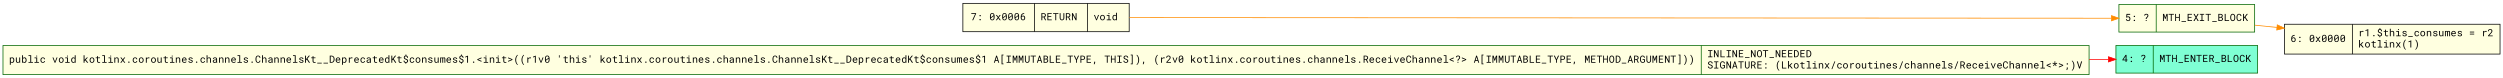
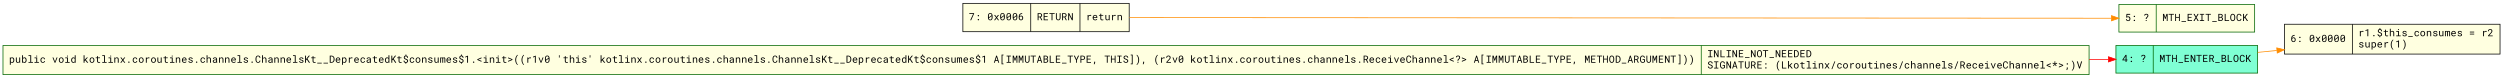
node "7: 0x0006": text "void" -> "return"
edge "5: ?" -> "6: 0x0000": now "4: ?" -> "6: 0x0000"
node "6: 0x0000": text "kotlinx(1)" -> "super(1)"
